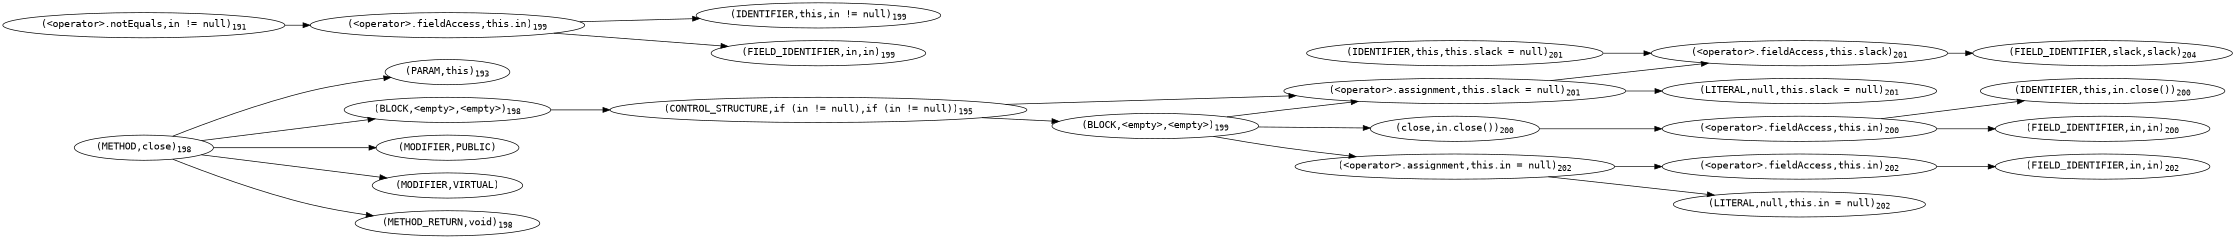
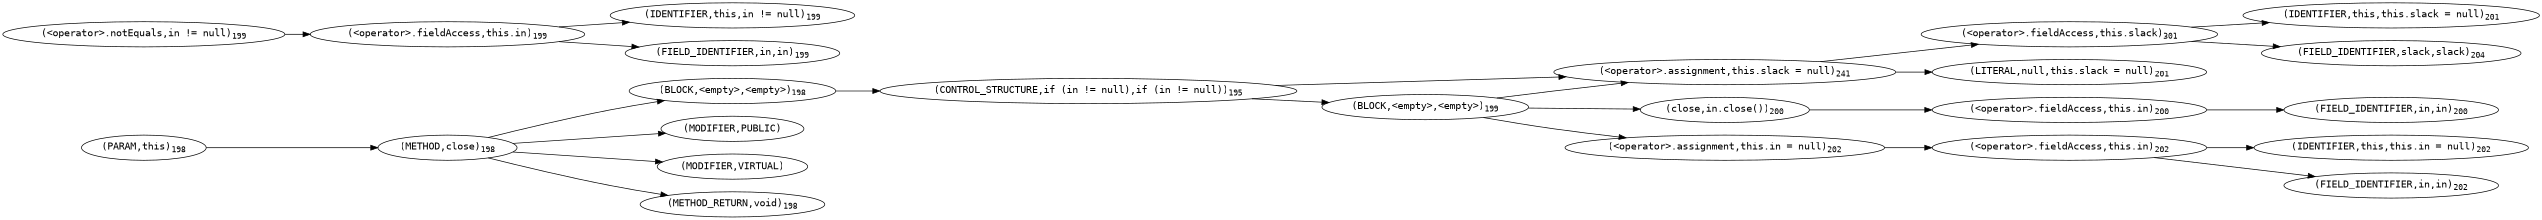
node "(<operator>.notEquals,in != null)": text "191" -> "199"
node "(<operator>.fieldAccess,this.slack)": text "201" -> "301"
edge "(IDENTIFIER,this,this.slack = null)" -> "(<operator>.fieldAccess,this.slack)": reversed
node "(PARAM,this)": text "193" -> "198"
node "(<operator>.assignment,this.slack = null)": text "201" -> "241"
node "(IDENTIFIER,this,in.close())": removed
edge "(METHOD,close)" -> "(PARAM,this)": reversed
node "(IDENTIFIER,this,this.in = null)": added
node "(LITERAL,null,this.in = null)": removed
